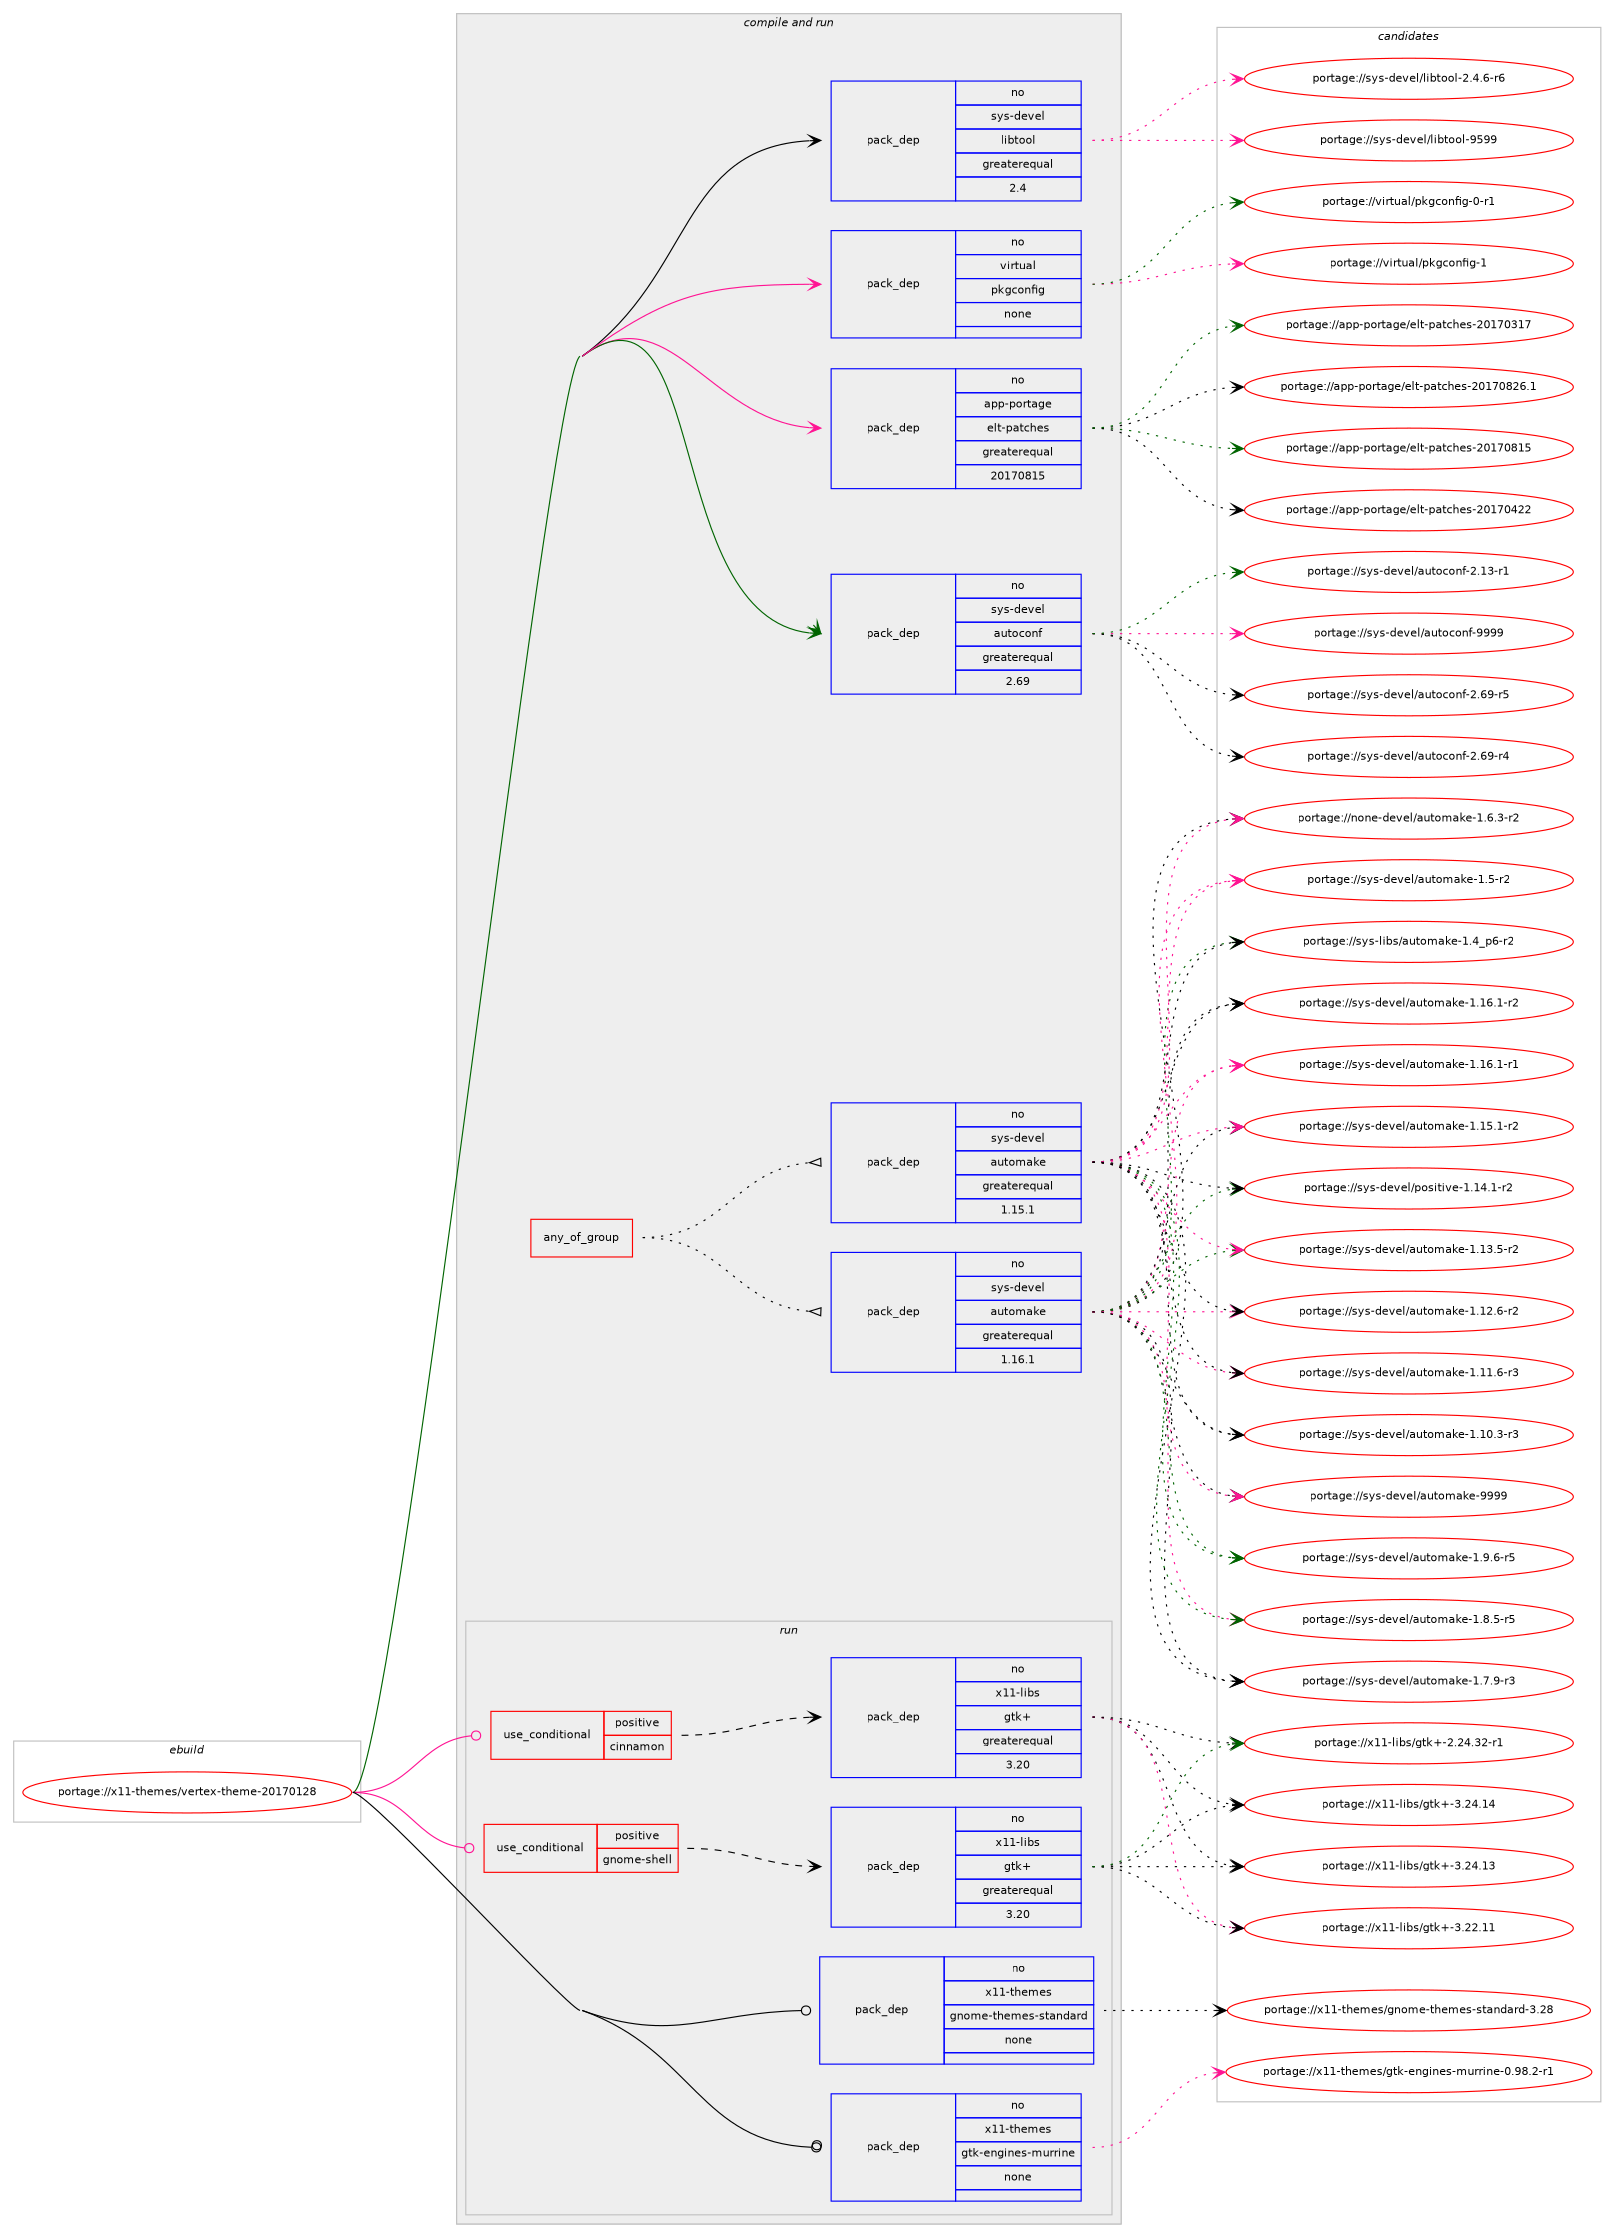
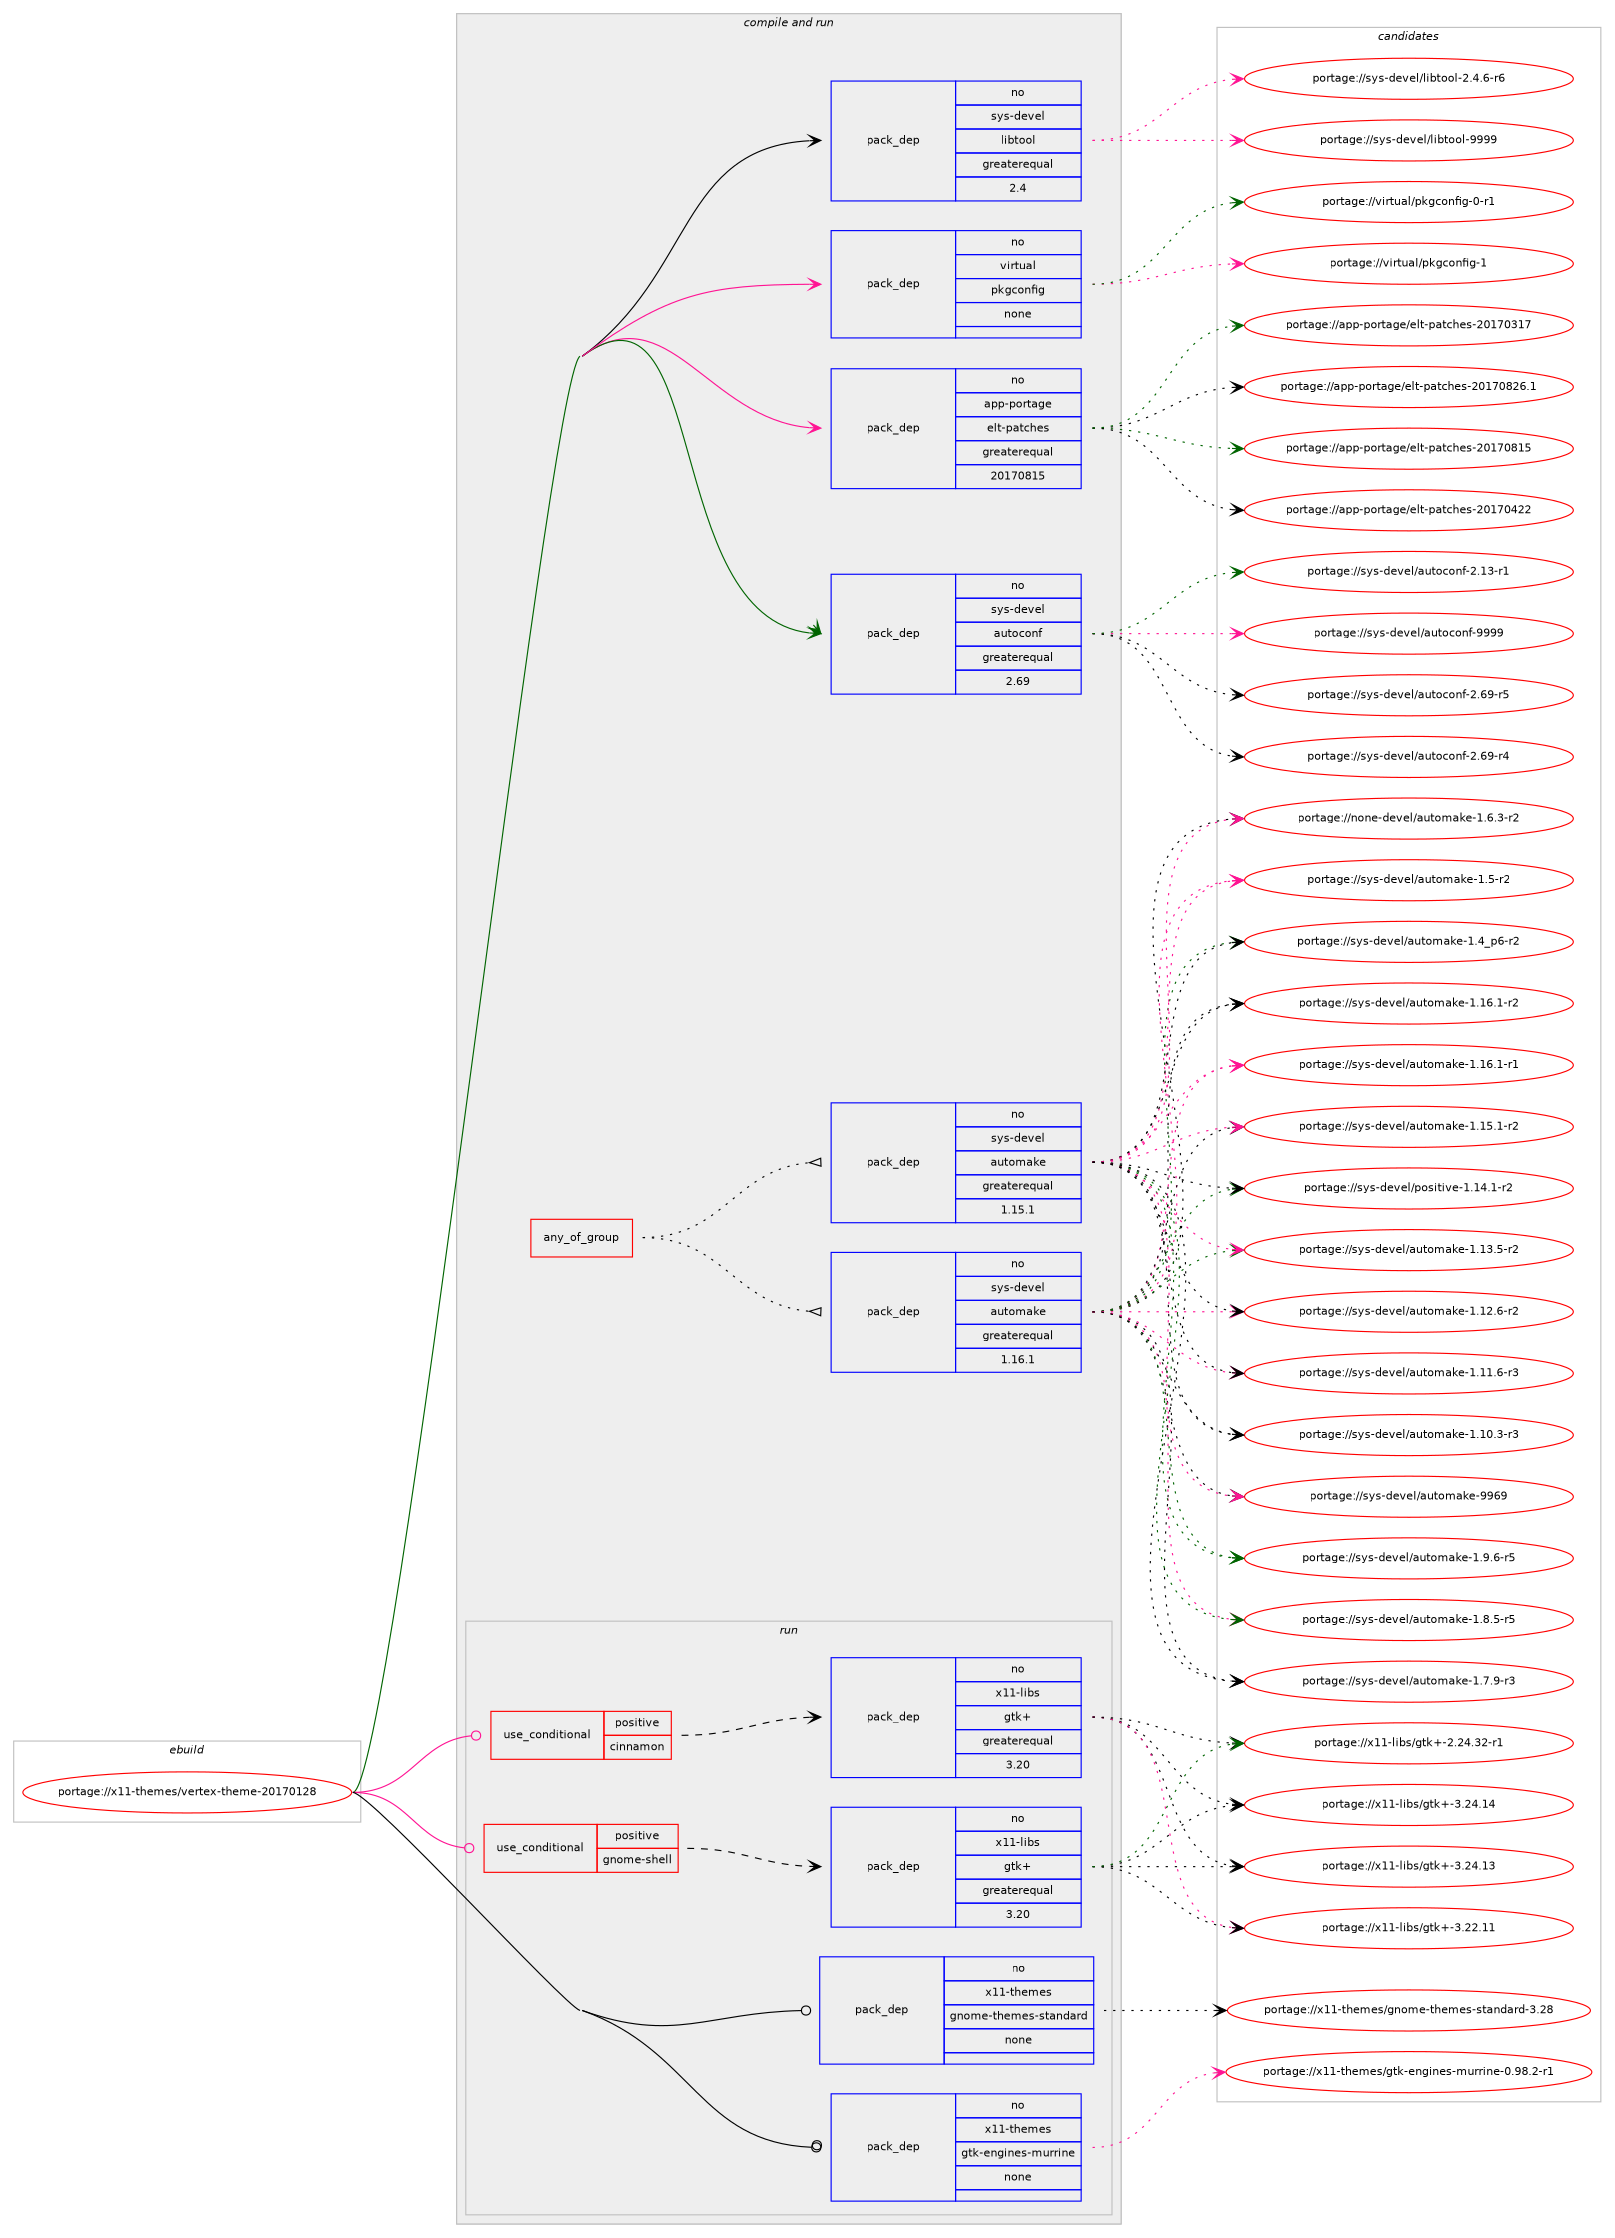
node "portage://sys-devel/libtool-9599": label "portage://sys-devel/libtool-9599" -> "portage://sys-devel/libtool-9999"
node "portage://sys-libs/automake-1.4_p6-r2": label "portage://sys-libs/automake-1.4_p6-r2" -> "portage://sys-devel/automake-1.4_p6-r2"
node "portage://sys-devel/automake-9999": label "portage://sys-devel/automake-9999" -> "portage://sys-devel/automake-9969"
